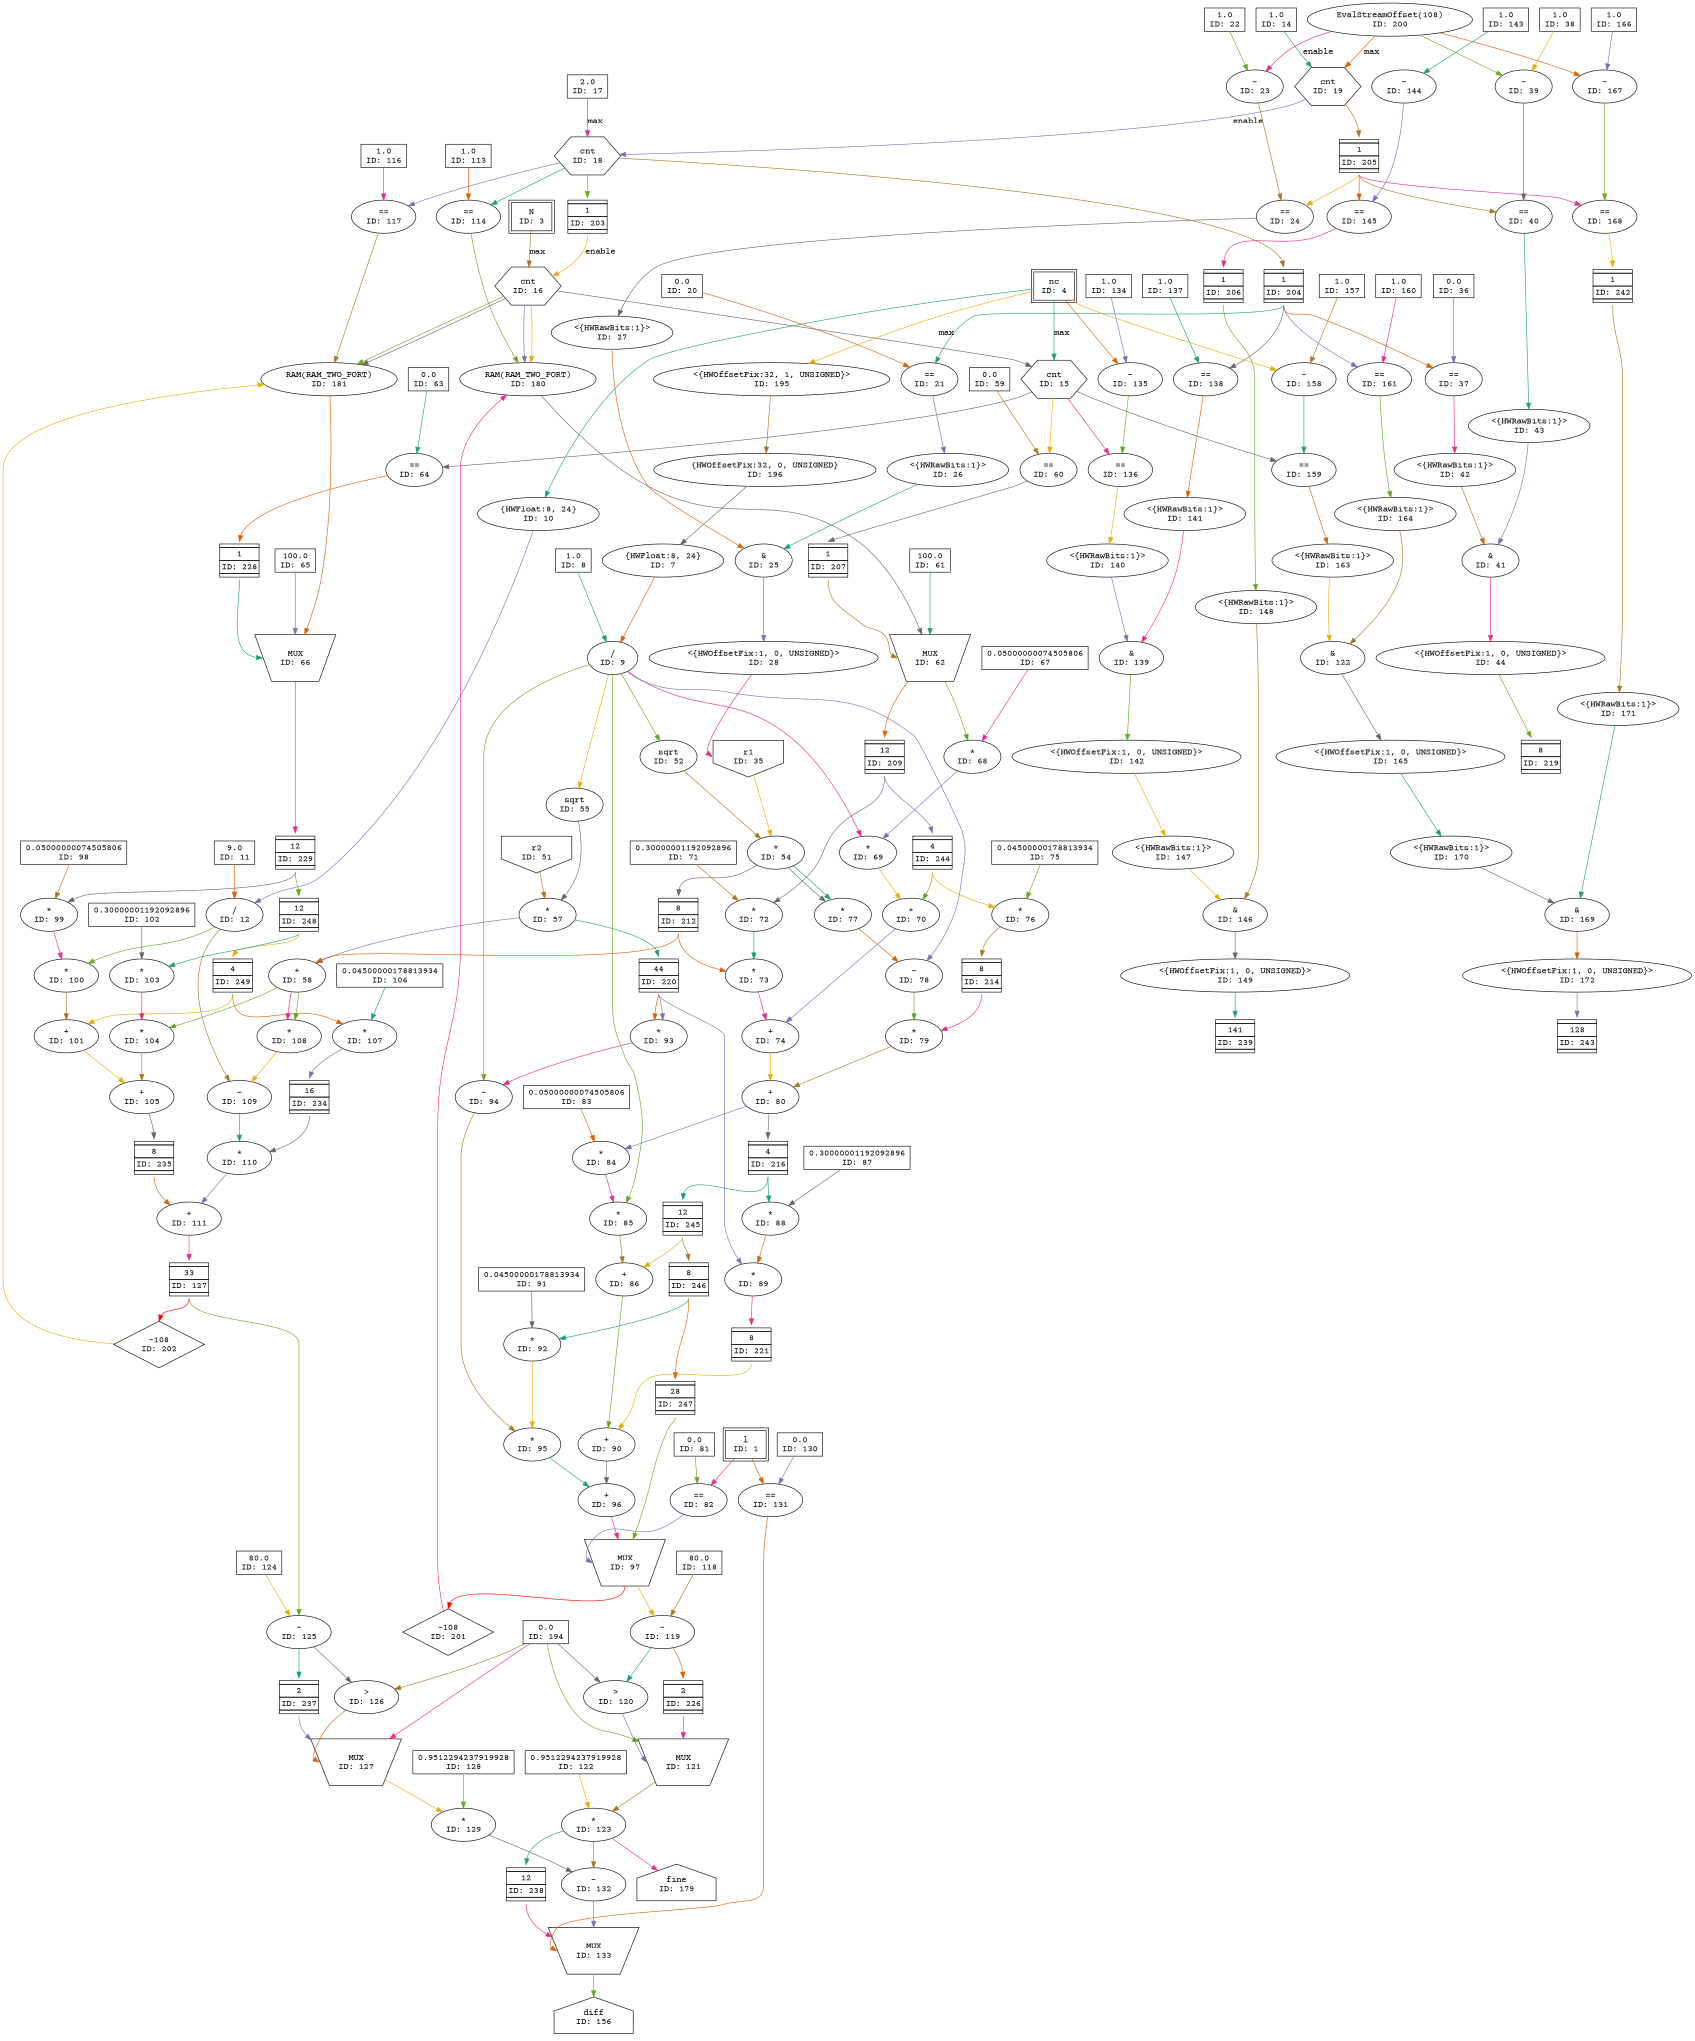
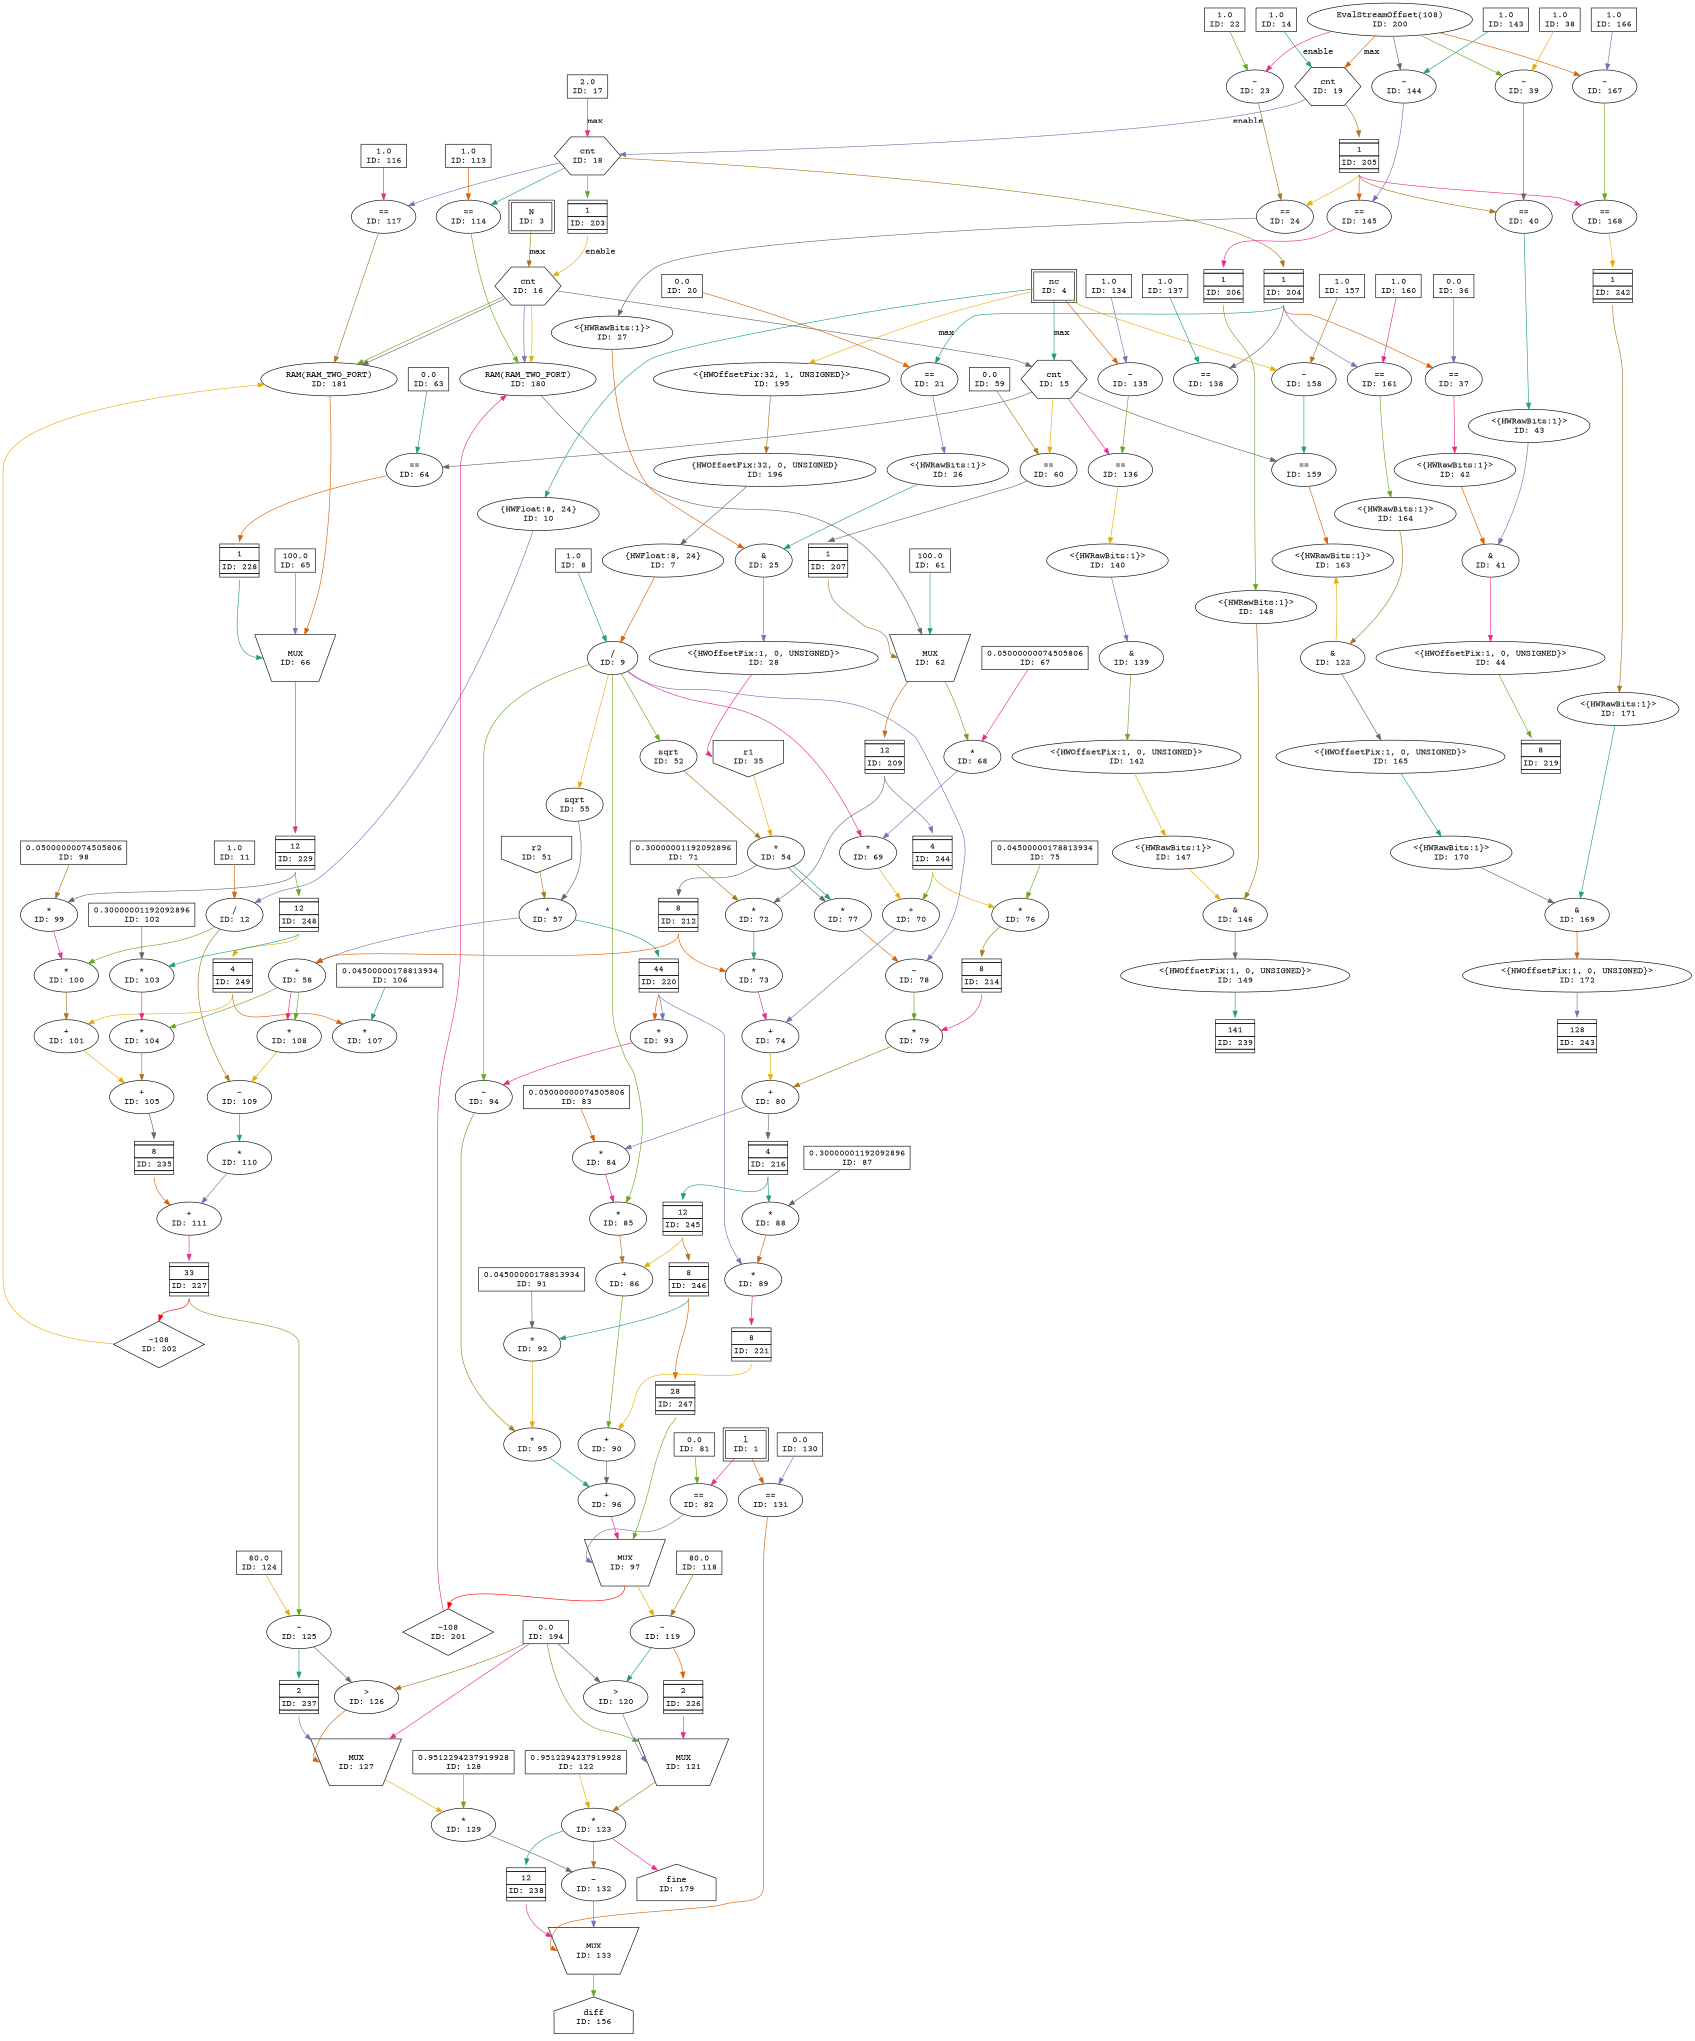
edge "EvalStreamOffset(108) ID: 200" -> "- ID: 144": added
node "<{HWRawBits:1}> ID: 141": removed
edge "<{HWRawBits:1}> ID: 163" -> "& ID: 122": reversed
node "9.0 ID: 11": label "9.0 ID: 11" -> "1.0 ID: 11"
node "16": removed
node "33": text "ID: 127" -> "ID: 227"
